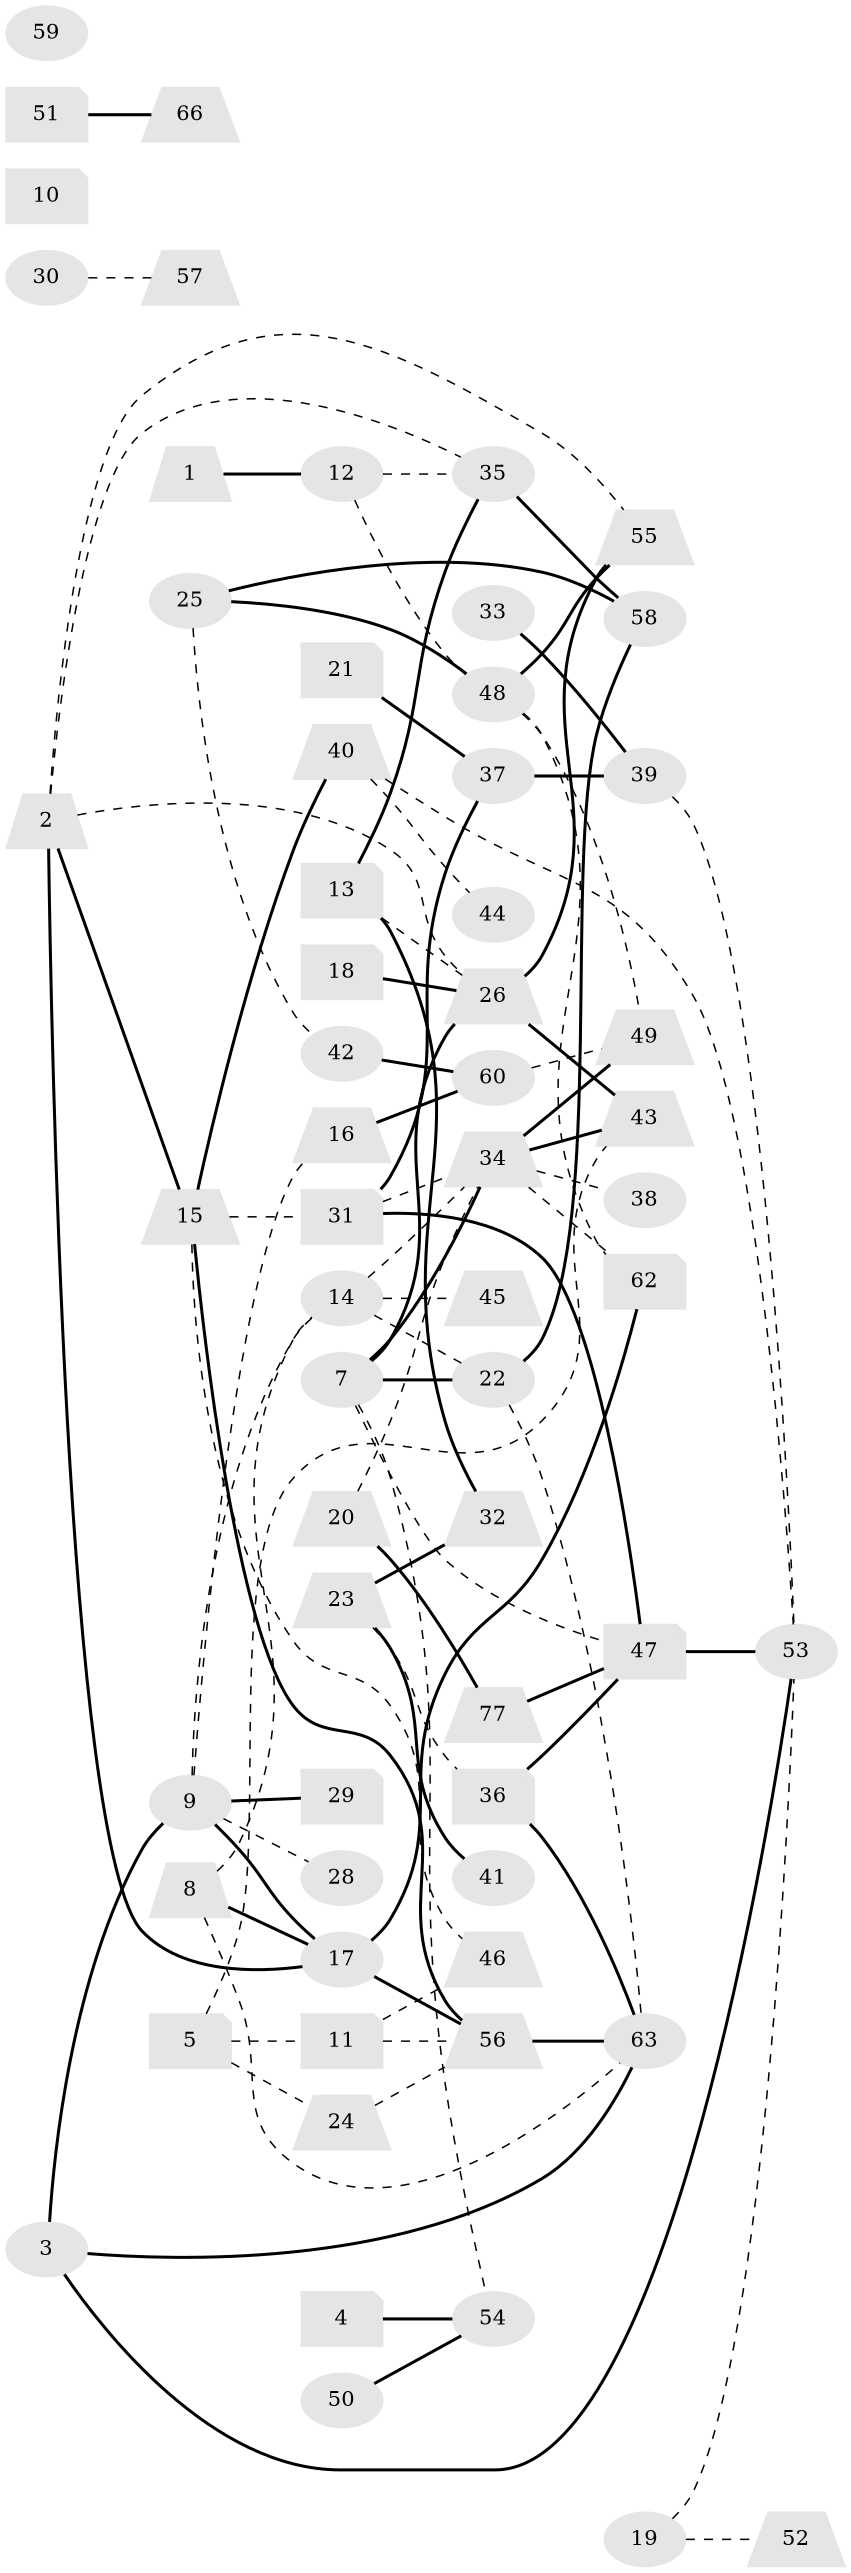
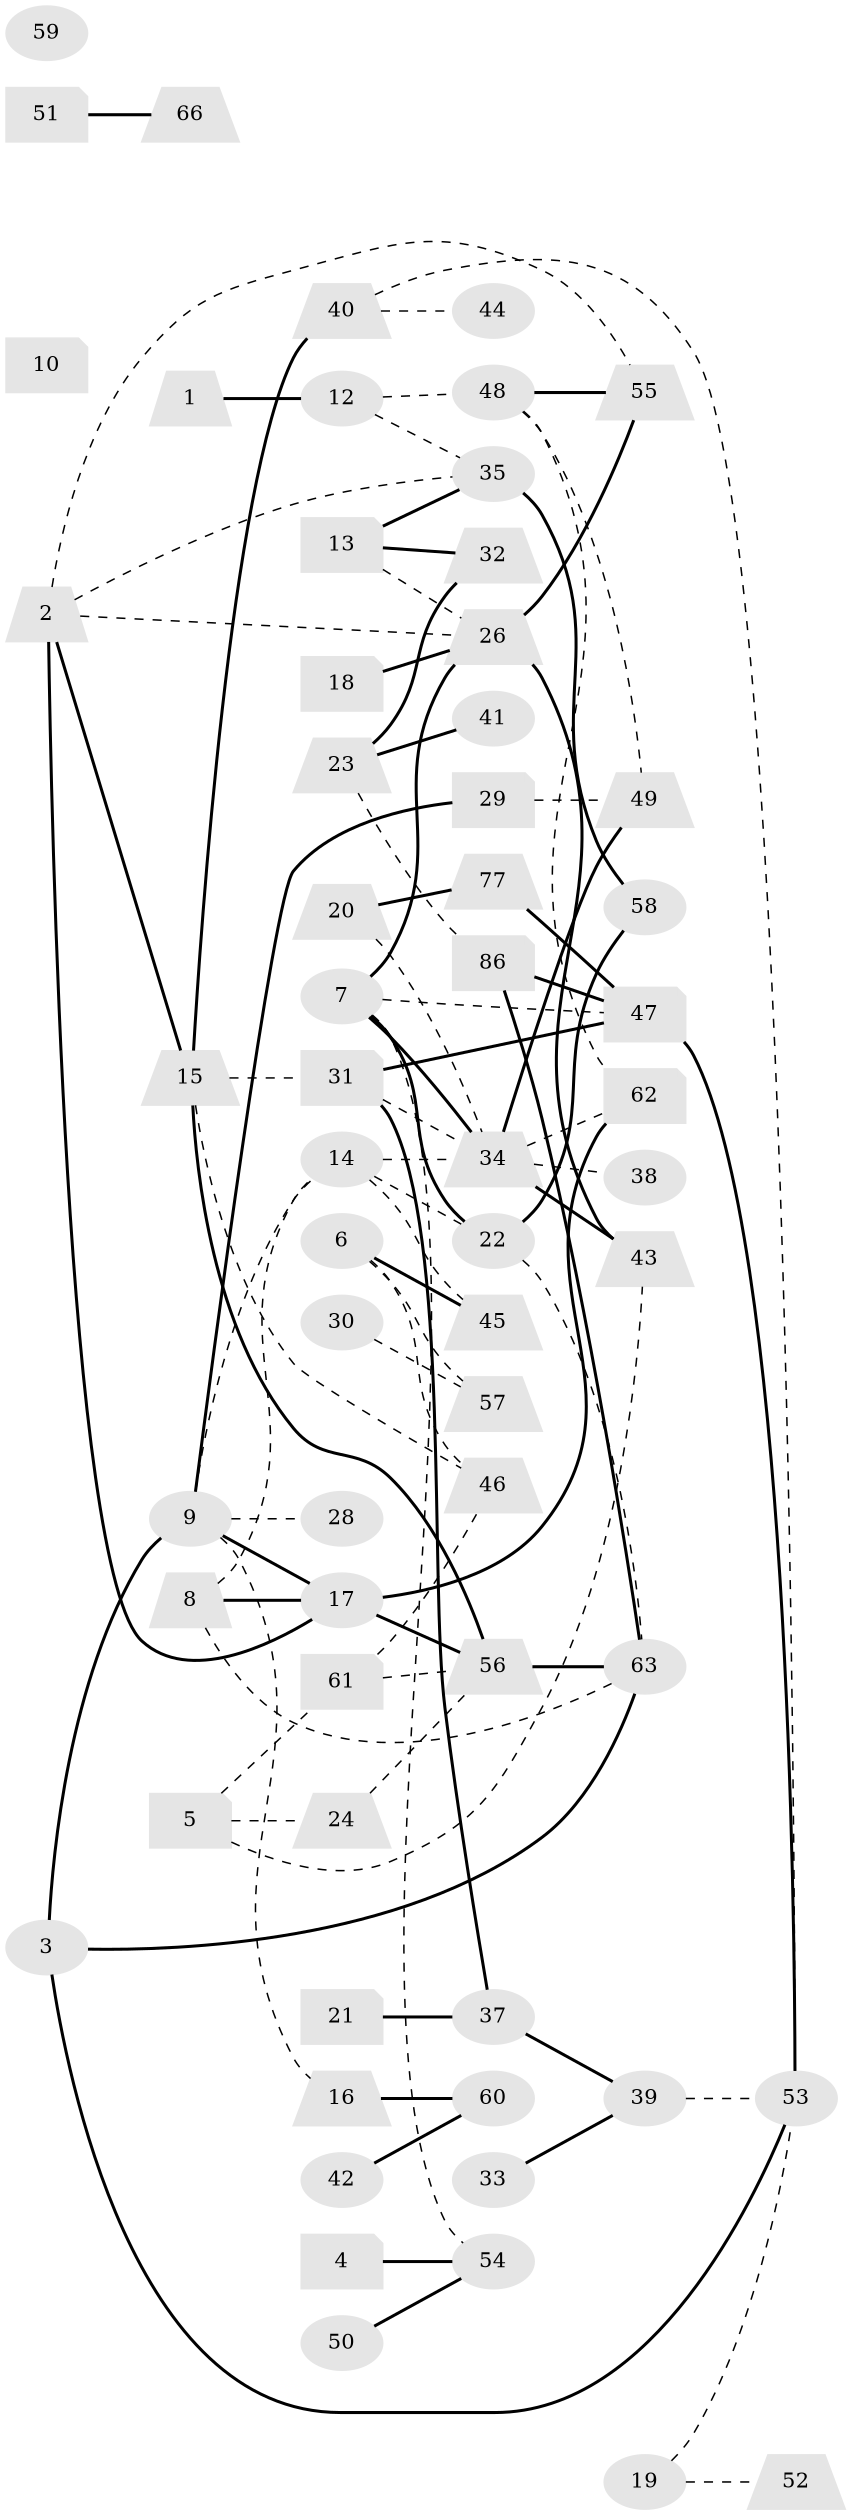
node "25": removed
edge "49" -- "60": now "49" -- "29"
node "6": added
node "36": label "36" -> "86"
node "11": label "11" -> "61"
